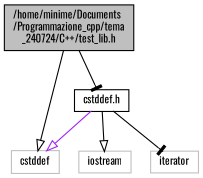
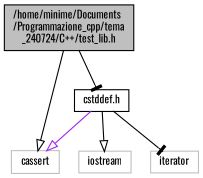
node "cstddef": label "cstddef" -> "cassert"
